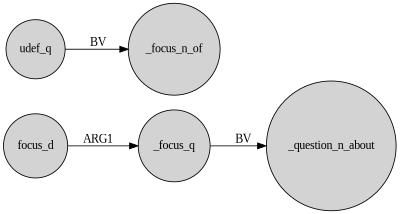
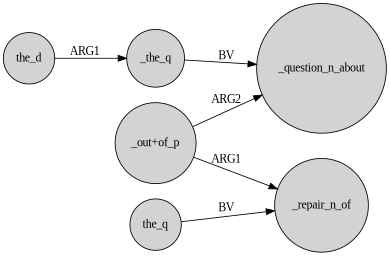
node "udef_q": label "udef_q" -> "the_q"
node "_focus_n_of": label "_focus_n_of" -> "_repair_n_of"
node "_out+of_p": added
node "focus_d": label "focus_d" -> "the_d"
node "_focus_q": label "_focus_q" -> "_the_q"
